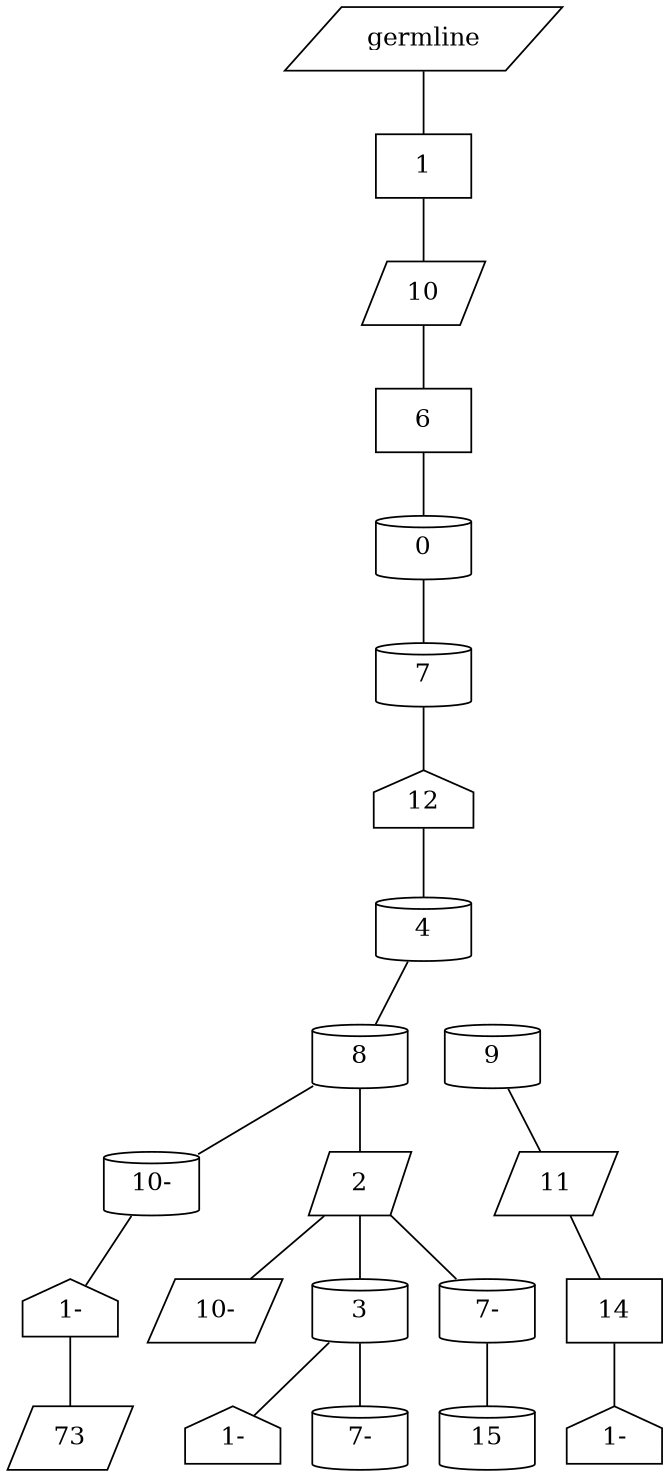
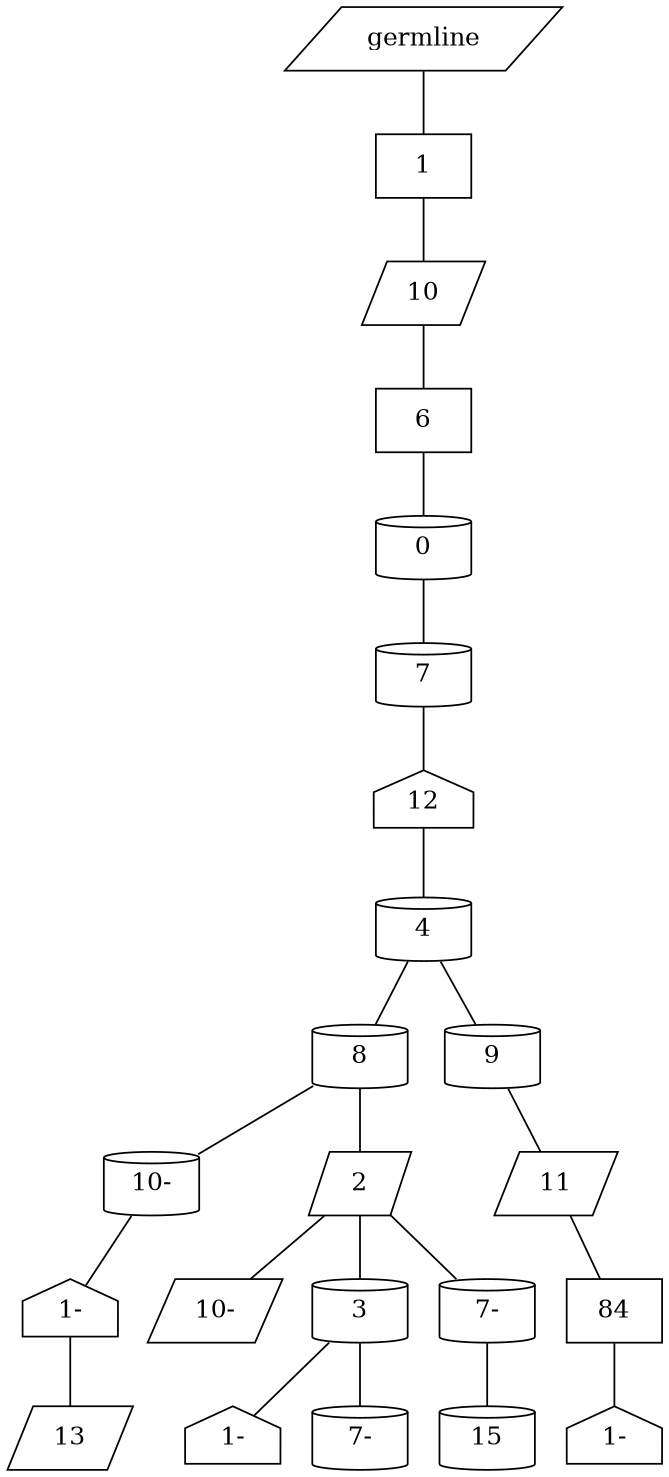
edge "4" -- "9": added
node "14": label "14" -> "84"
node "73": label "73" -> "13"
